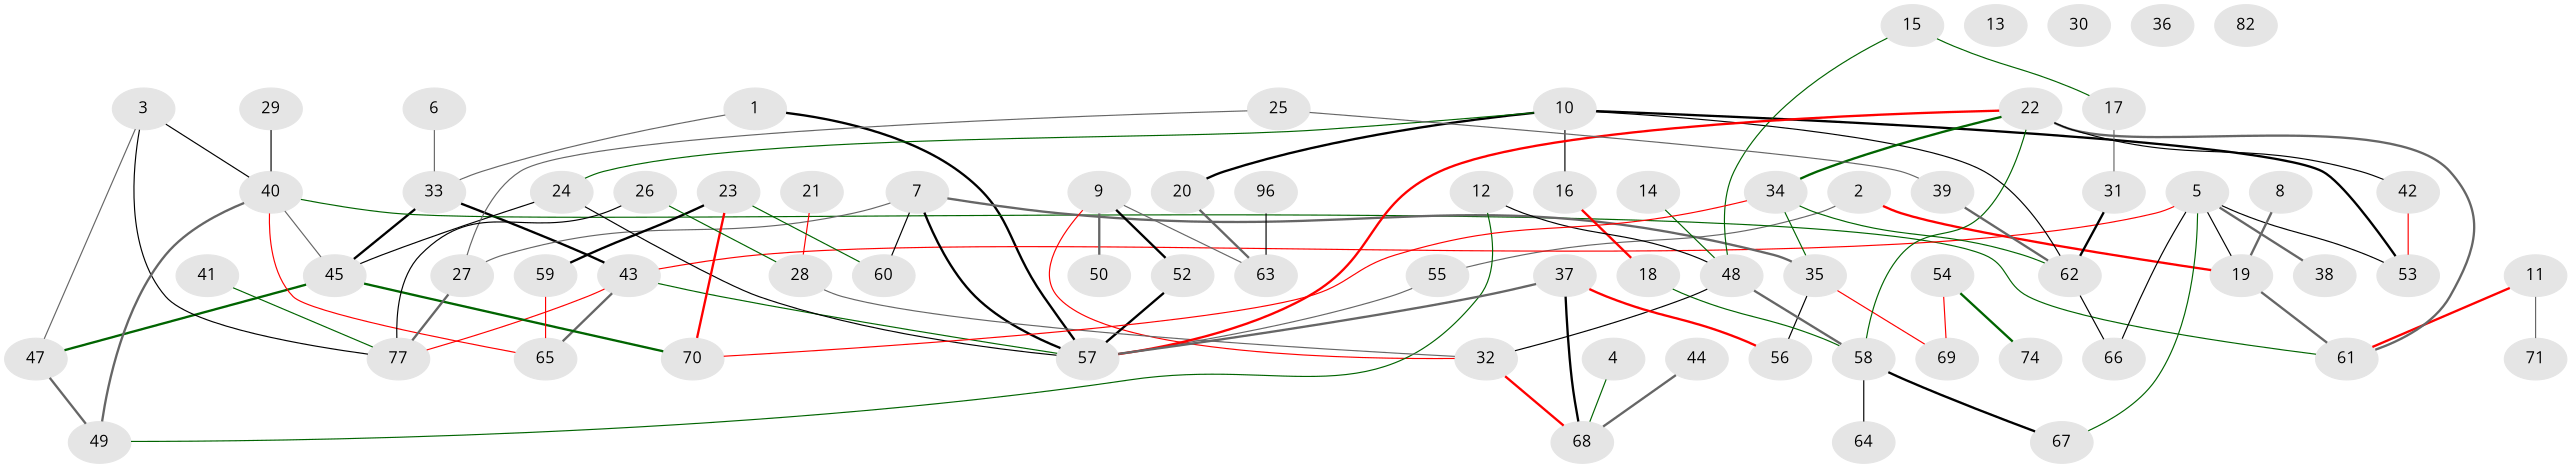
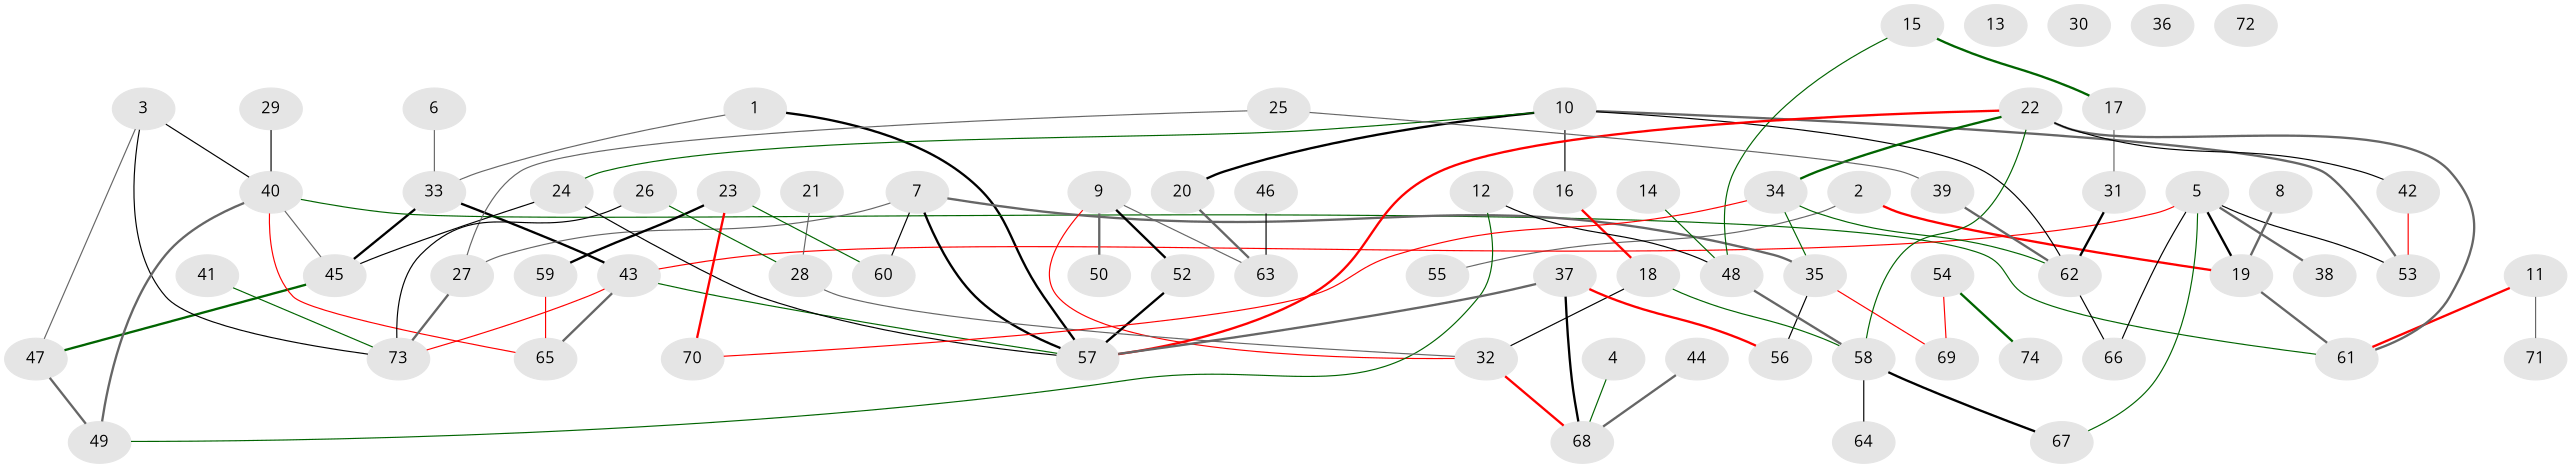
node "82": label "82" -> "72"
edge "15" -- "17": style solid -> bold
edge "10" -- "53": color black -> gray40
node "96": label "96" -> "46"
edge "5" -- "19": style solid -> bold
edge "21" -- "28": color red -> gray40
edge "45" -- "70": removed
edge "55" -- "57": removed
edge "48" -- "32": now "18" -- "32"
node "77": label "77" -> "73"
